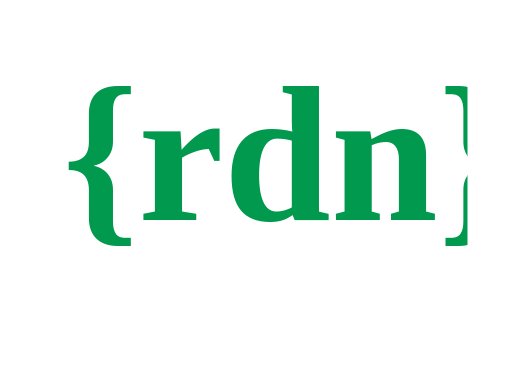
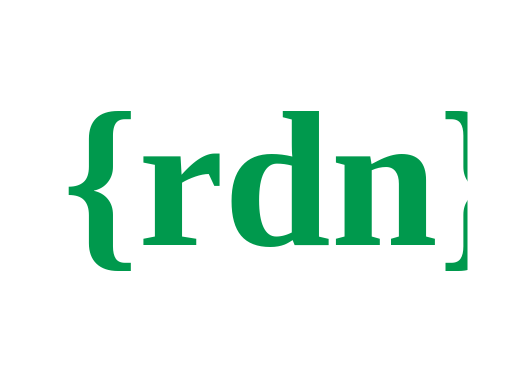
node "{rdn}": moved (264, 164) -> (264, 189)
